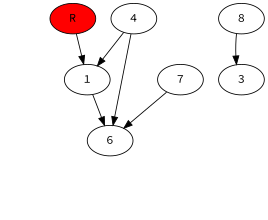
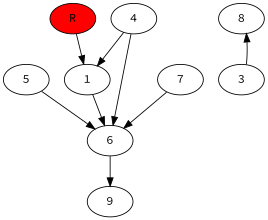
edge "8" -> "3": reversed
node "5": added
node "9": added
